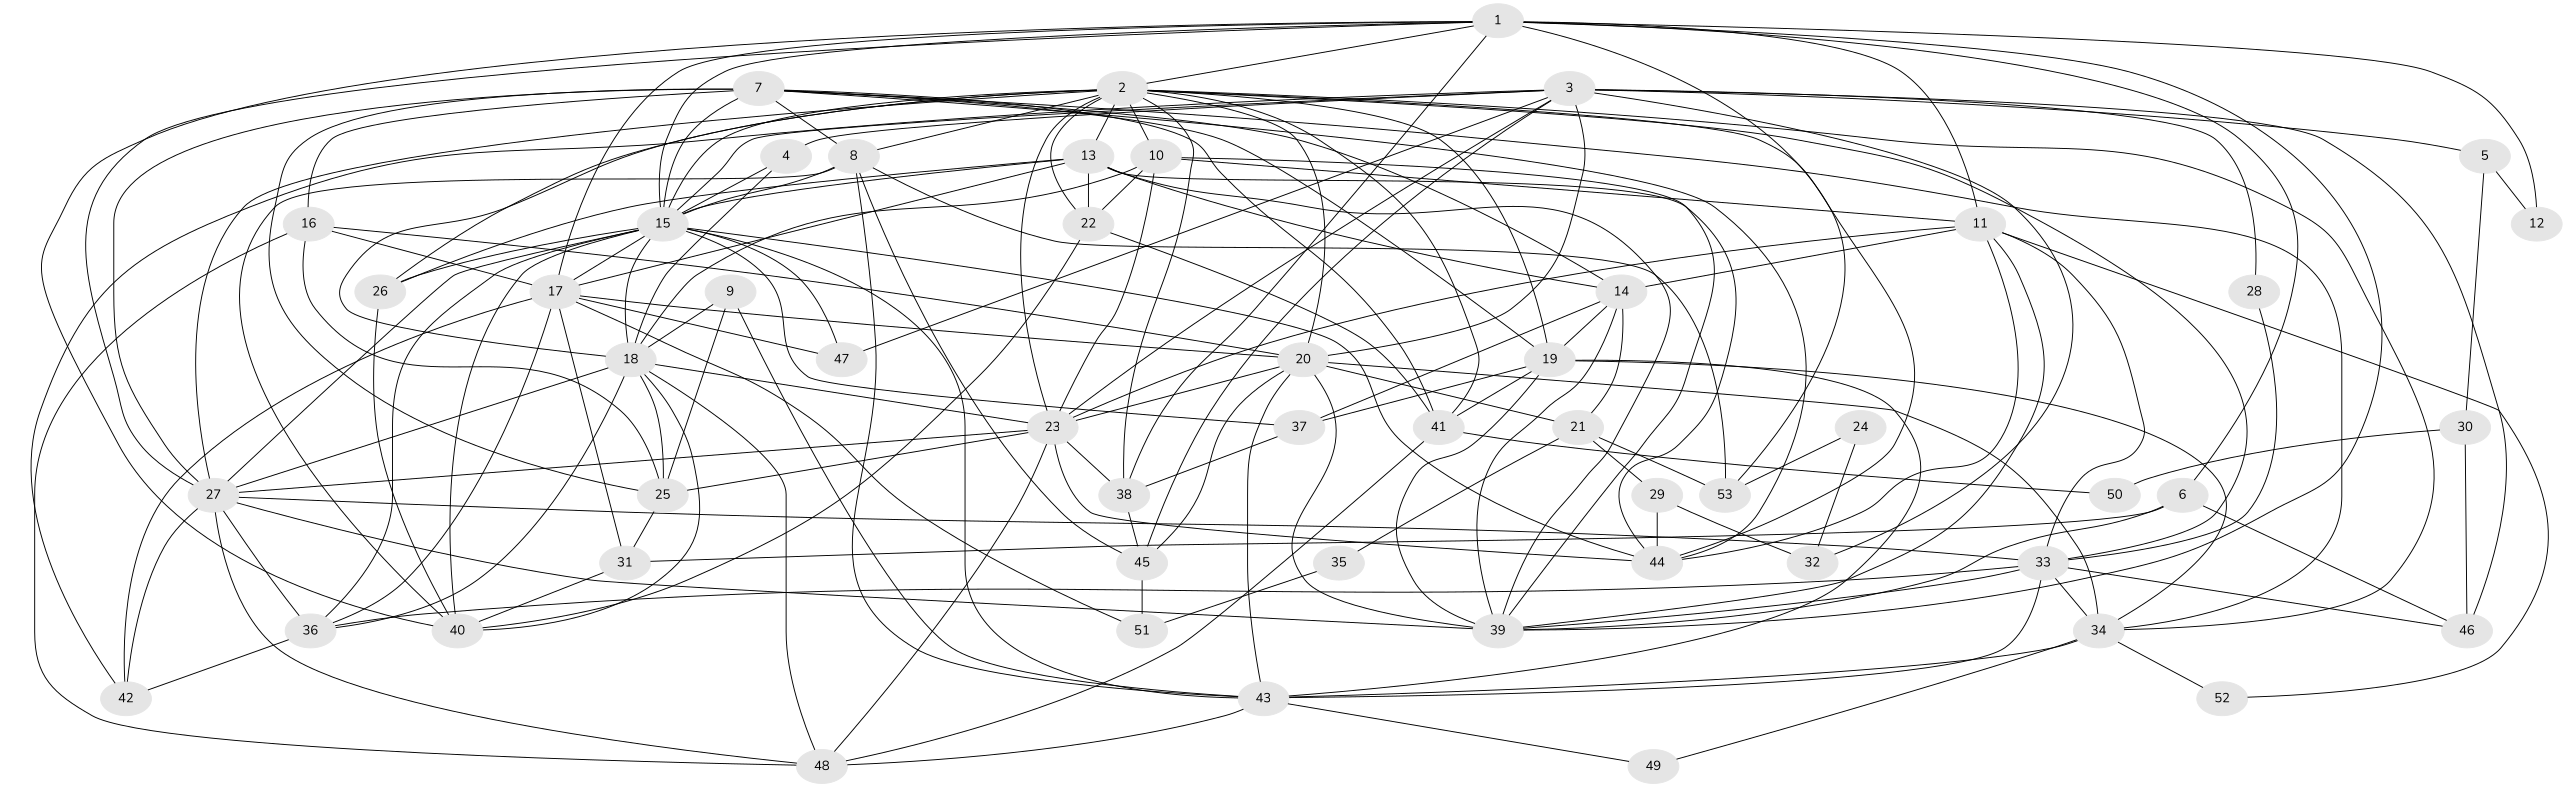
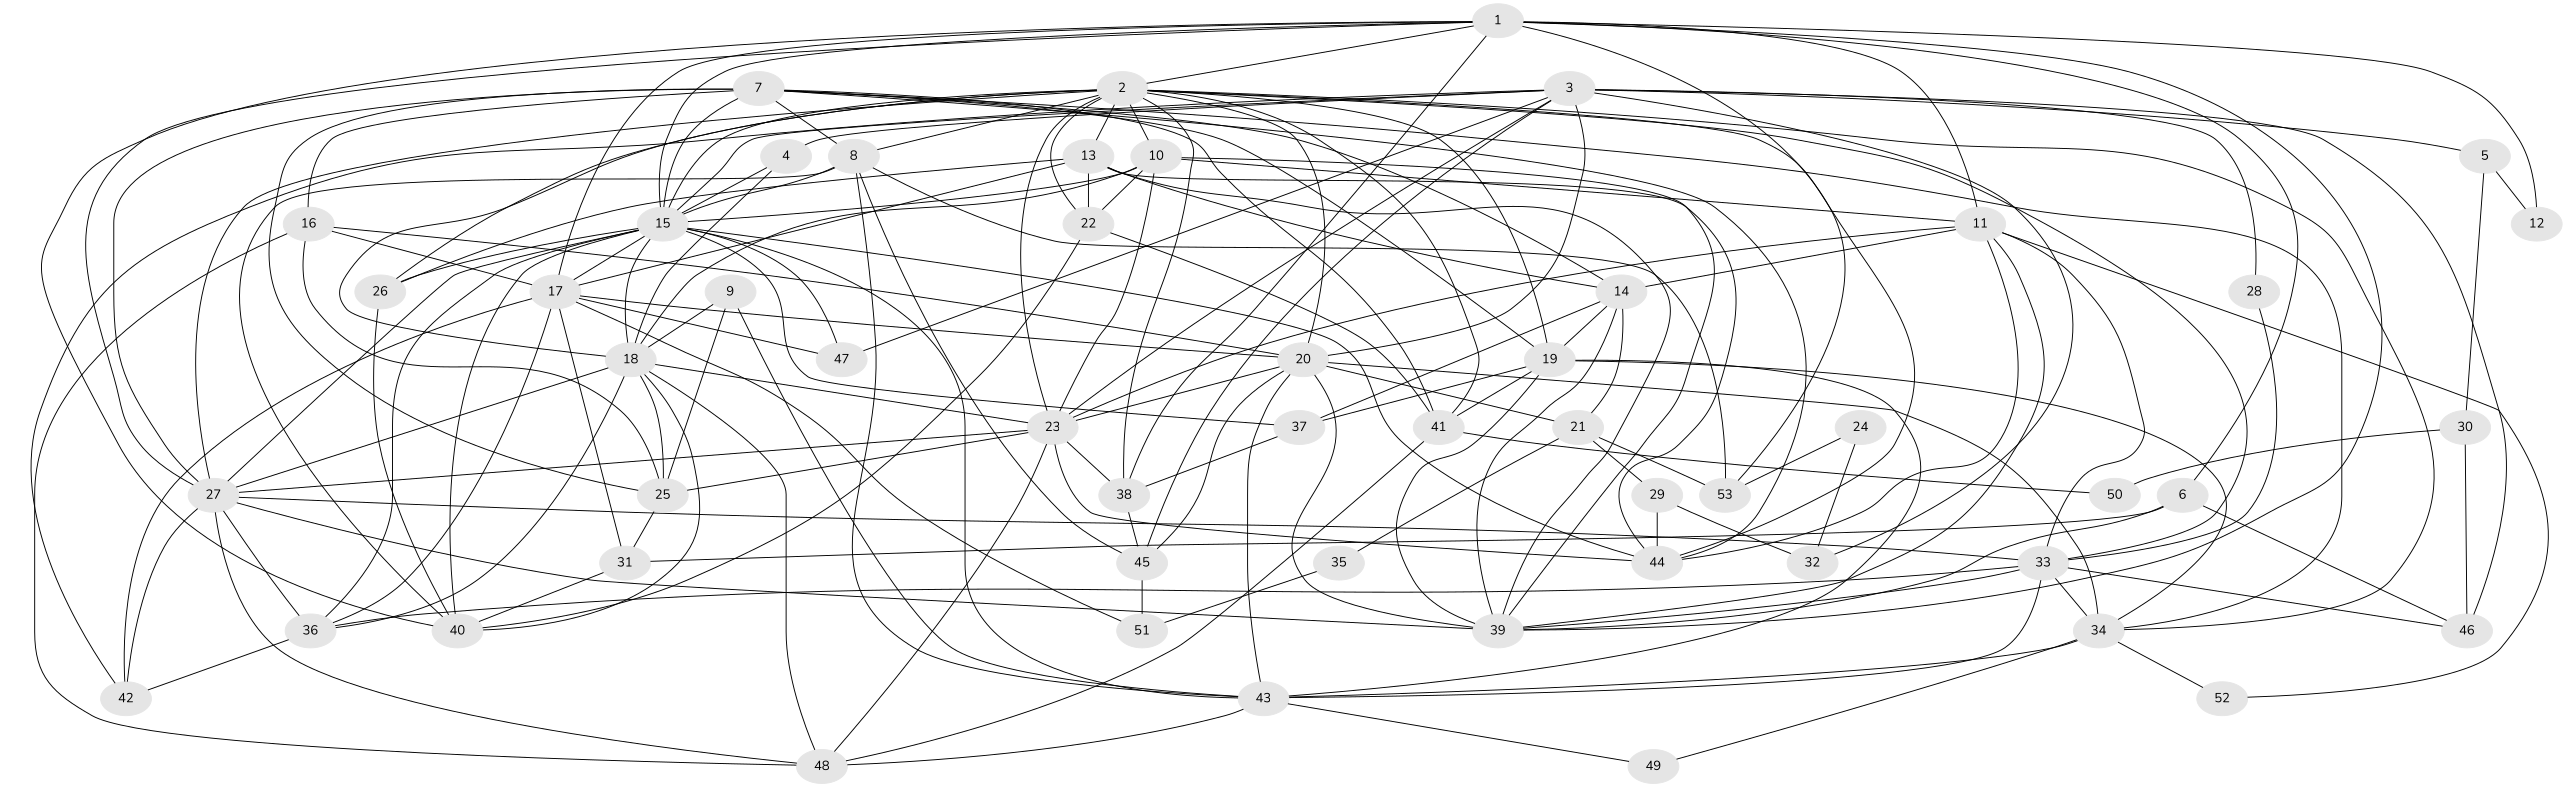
edge "13" -- "15": now "10" -- "15"
